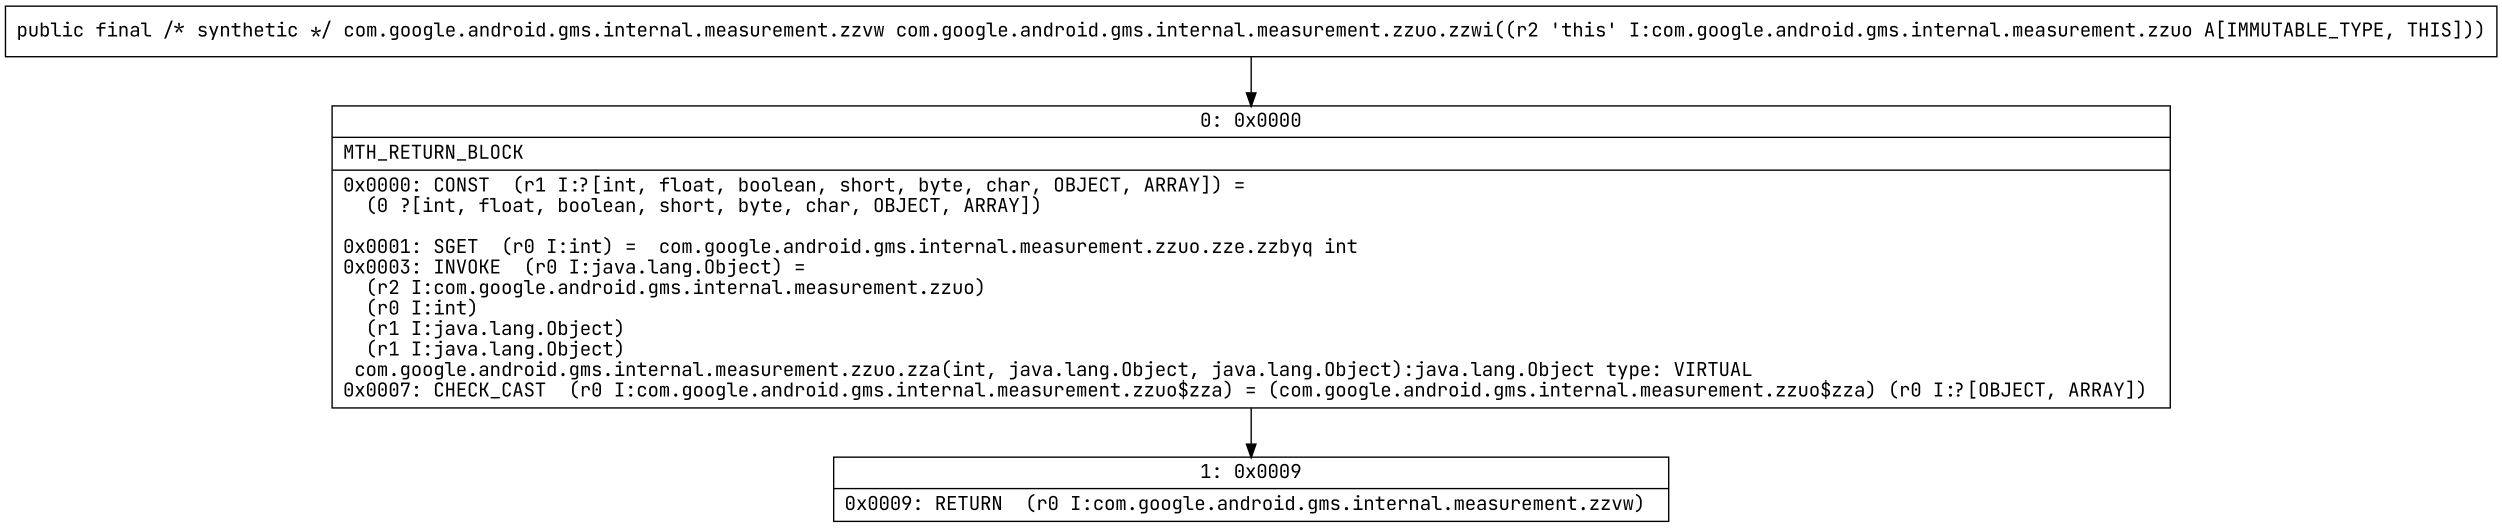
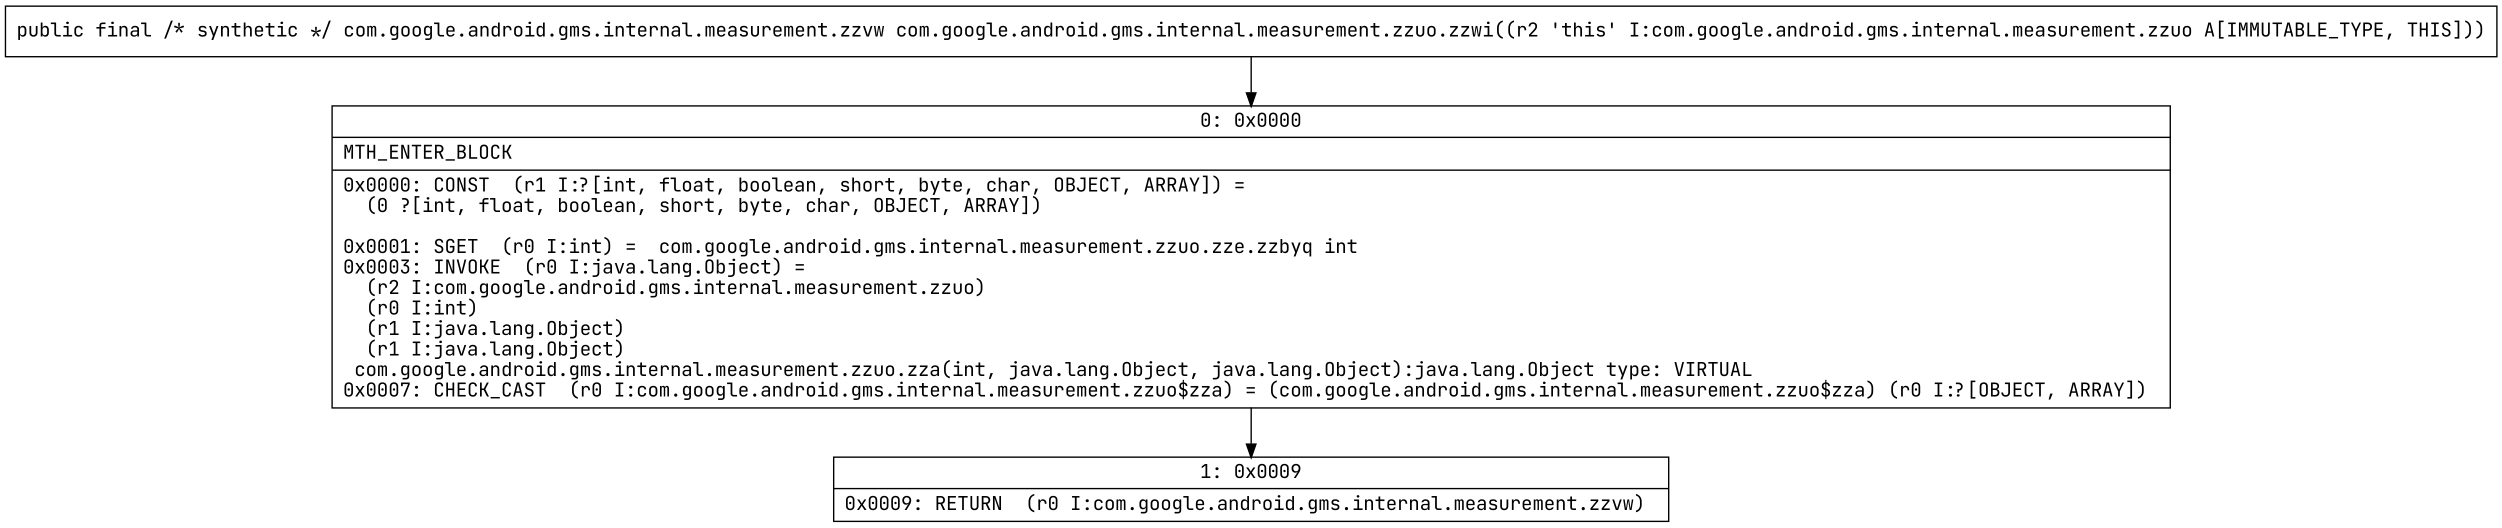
node "0: 0x0000": text "MTH_RETURN_BLOCK" -> "MTH_ENTER_BLOCK"
